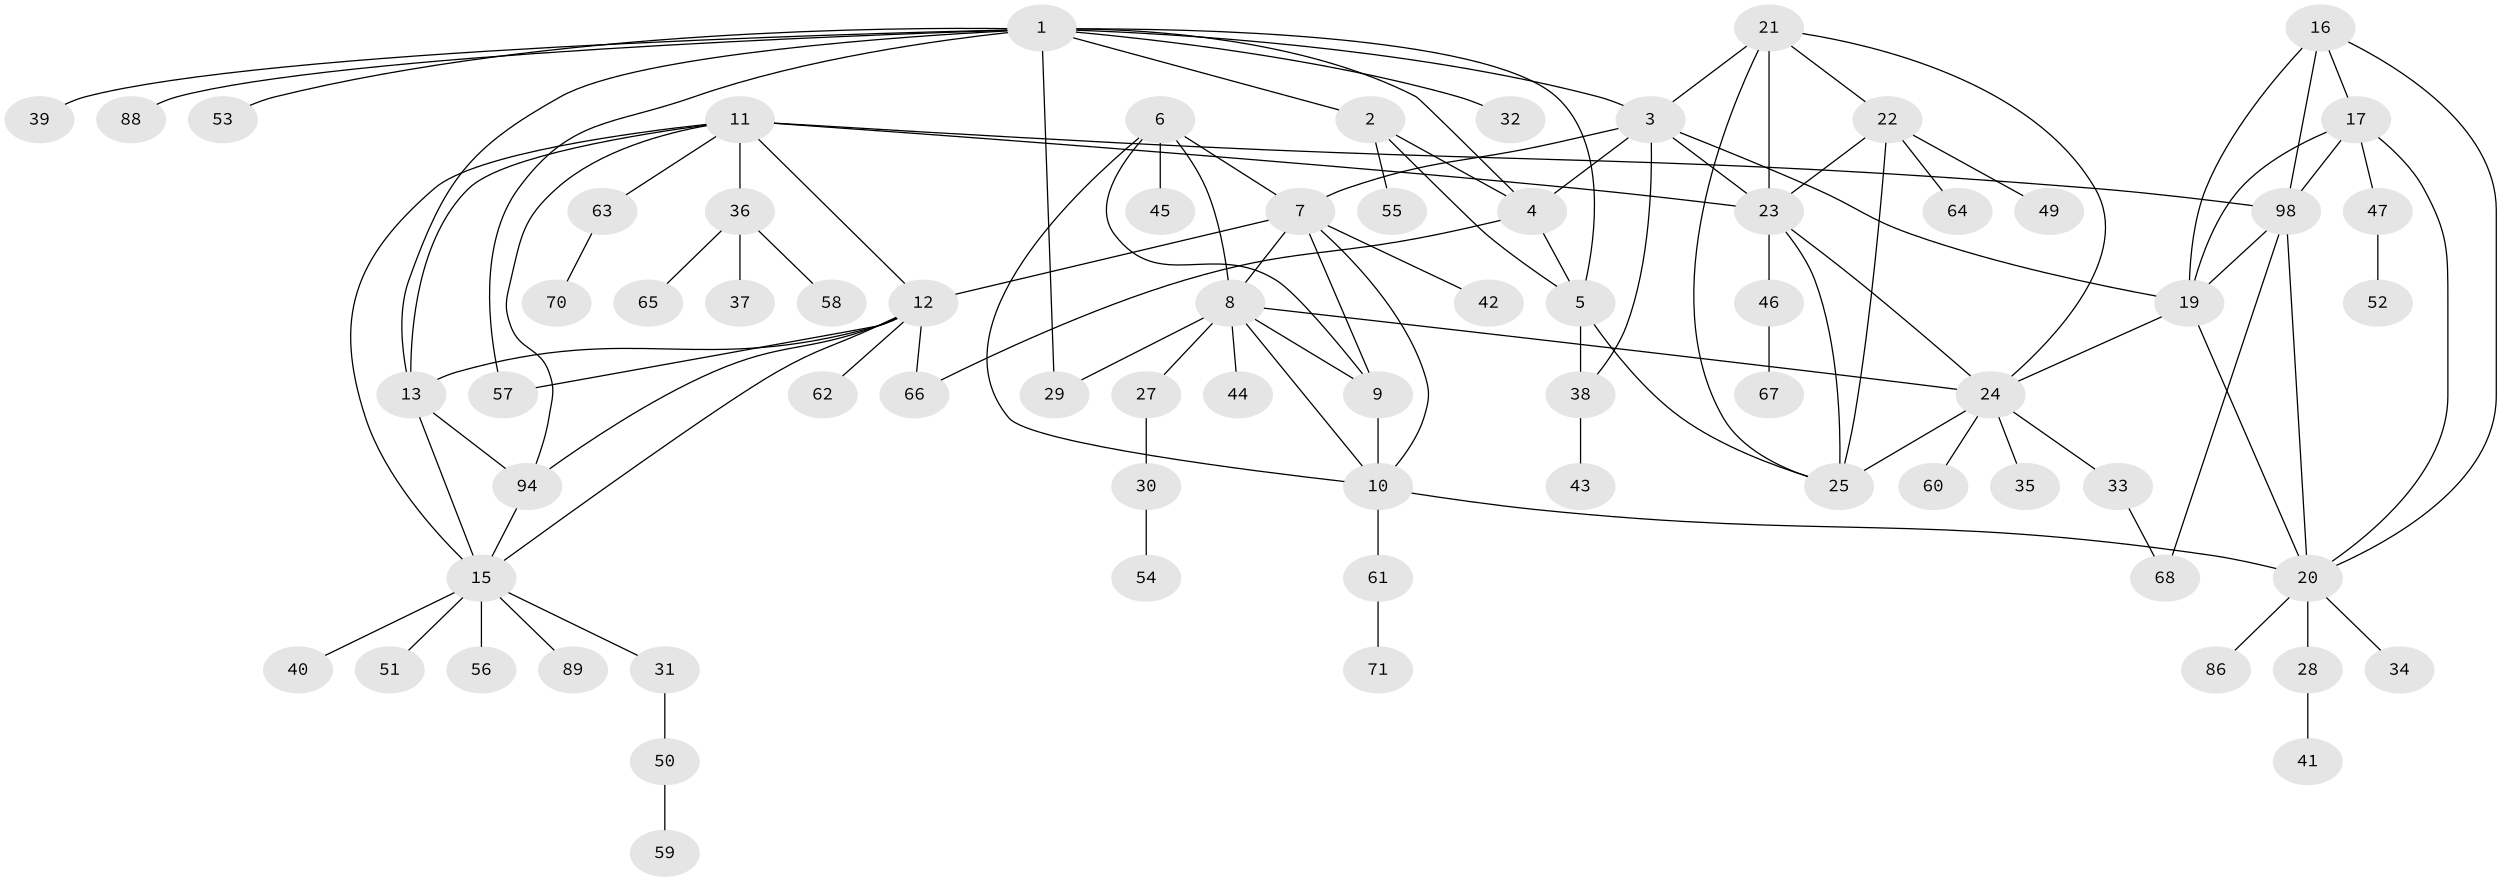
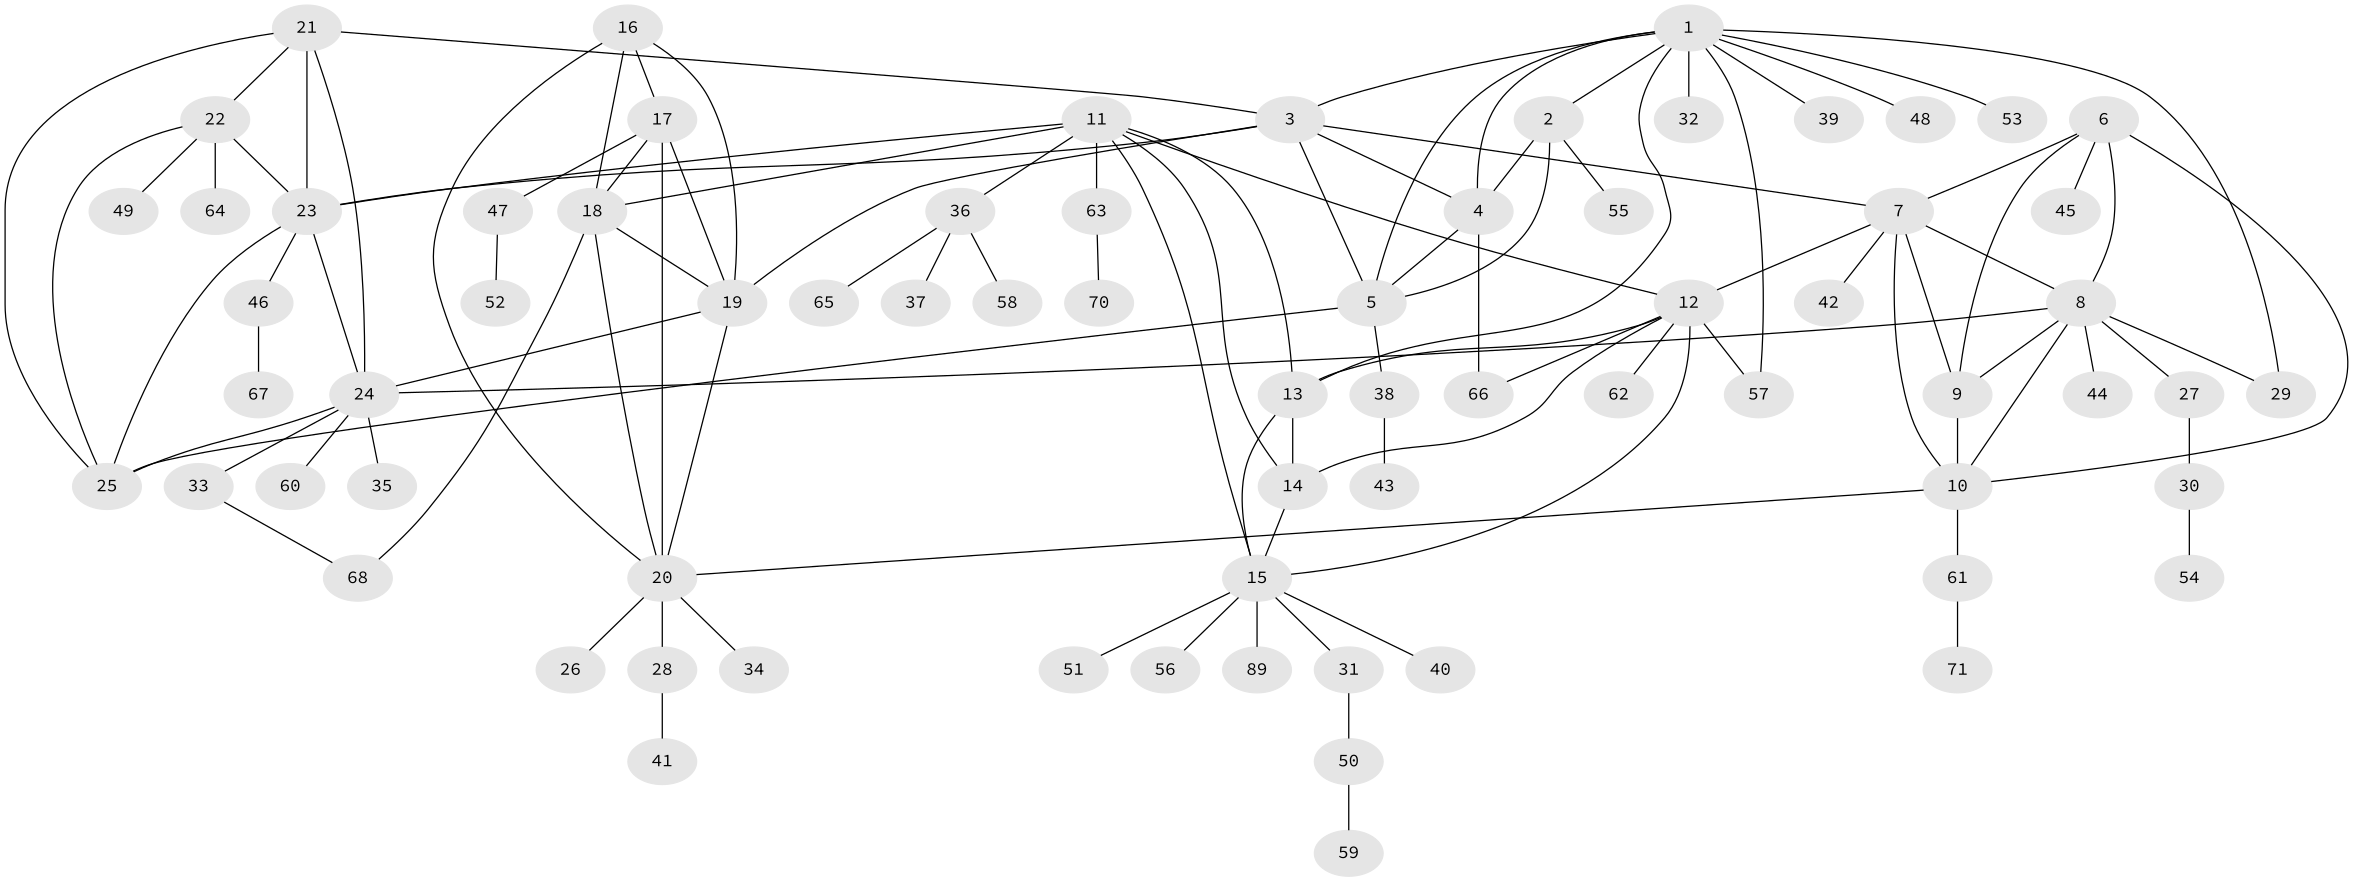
node "88": label "88" -> "48"
node "98": label "98" -> "18"
edge "3" -- "38": now "3" -- "5"
node "94": label "94" -> "14"
node "86": label "86" -> "26"
